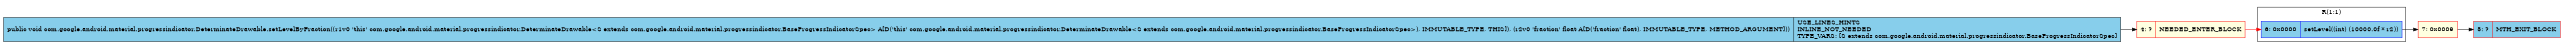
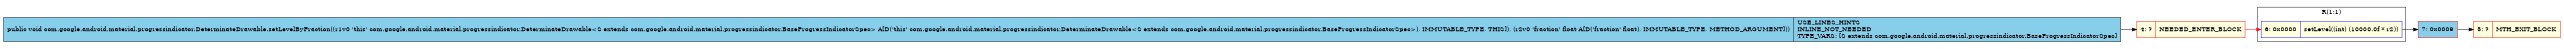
node "6: 0x0000": fillcolor skyblue -> lightyellow
node "7: 0x0009": fillcolor lightyellow -> skyblue
node "5: ?": fillcolor skyblue -> lightyellow
